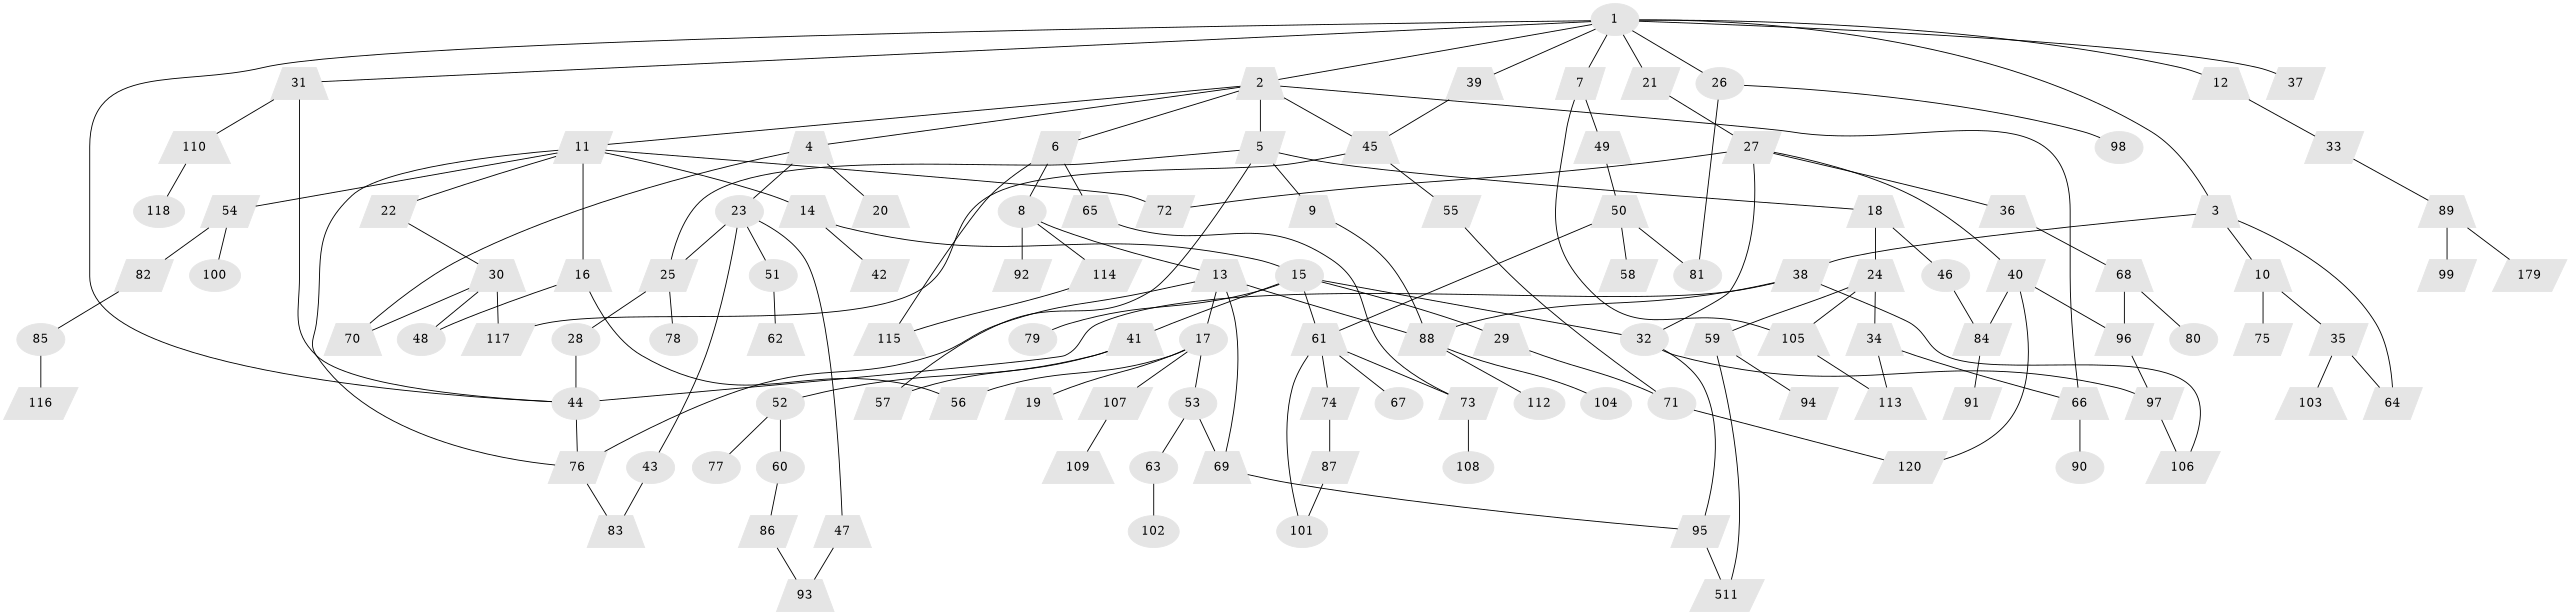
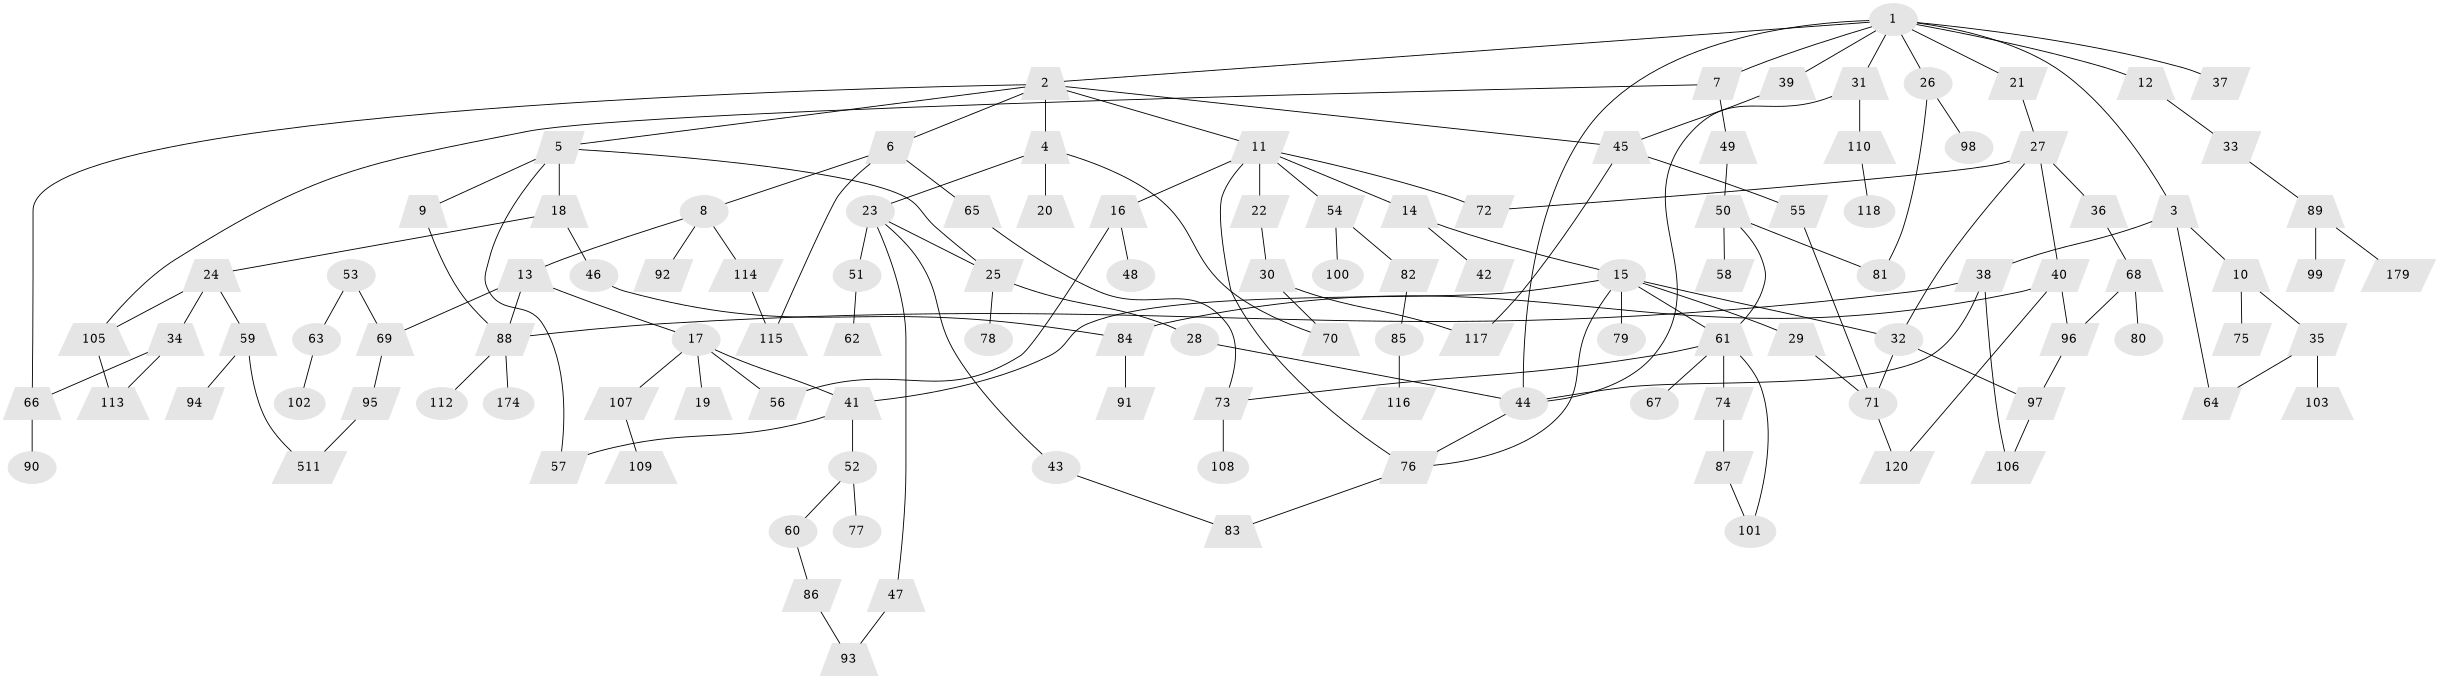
edge "30" -- "48": removed
edge "13" -- "76": now "15" -- "76"
edge "17" -- "53": now "17" -- "41"
node "104": label "104" -> "174"
edge "32" -- "95": now "32" -- "71"
